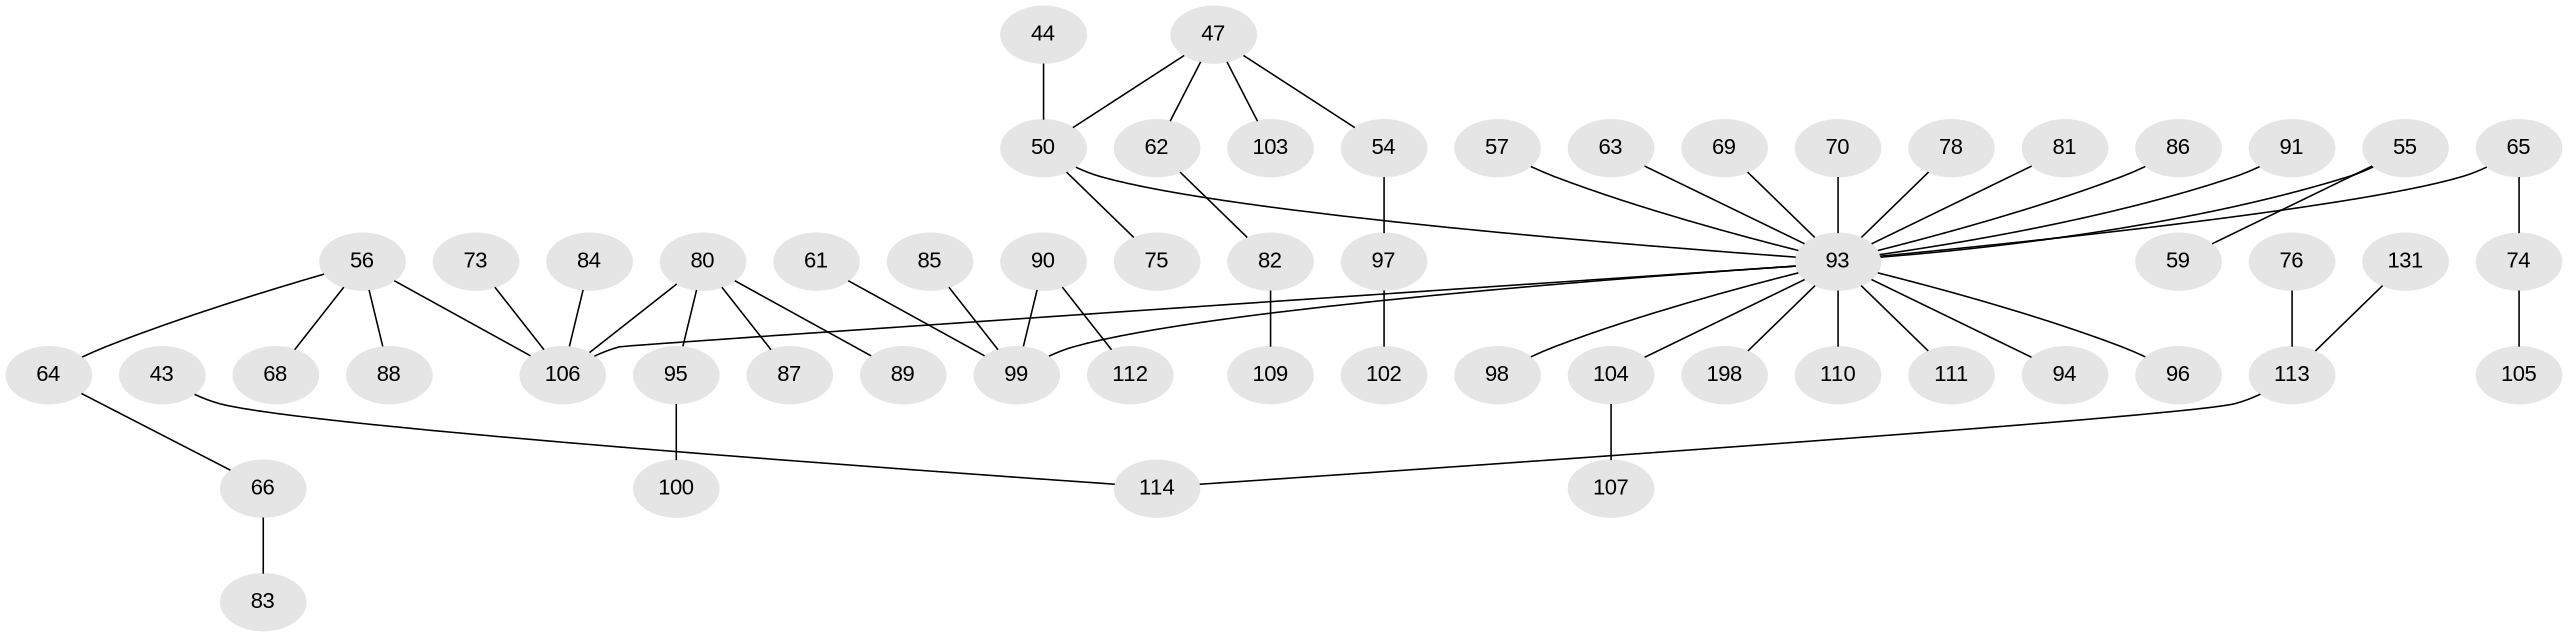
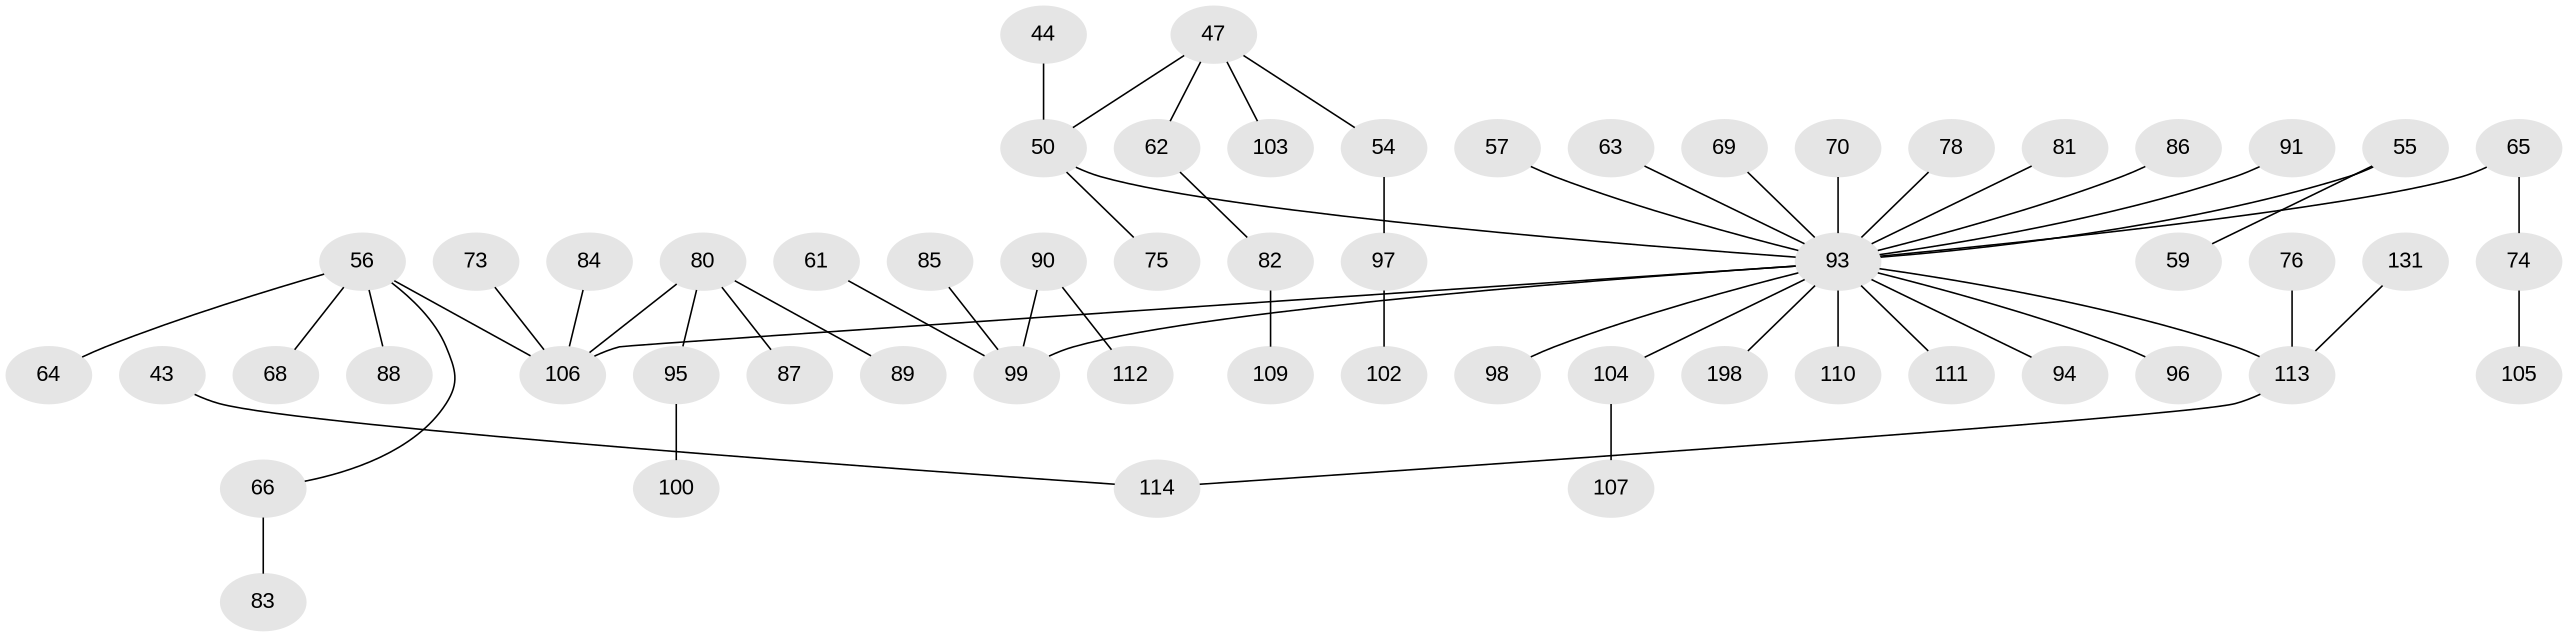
edge "93" -- "113": added
edge "64" -- "66": now "56" -- "66"
